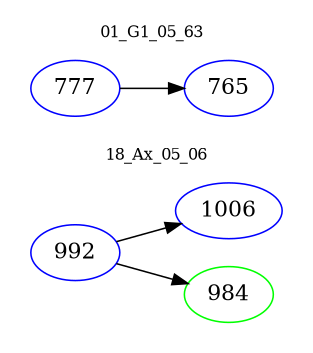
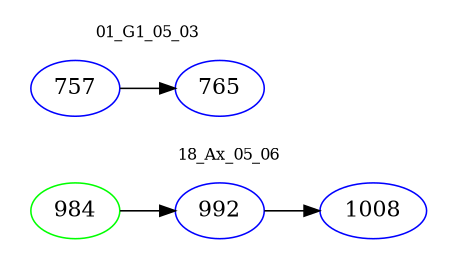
cluster "01_G1_05_63": label "01_G1_05_63" -> "01_G1_05_03"
node "777": label "777" -> "757"
node "1006": label "1006" -> "1008"
edge "992" -> "984": reversed
